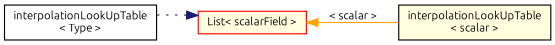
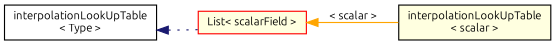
edge "interpolationLookUpTable < Type >" -> "List< scalarField >": reversed
